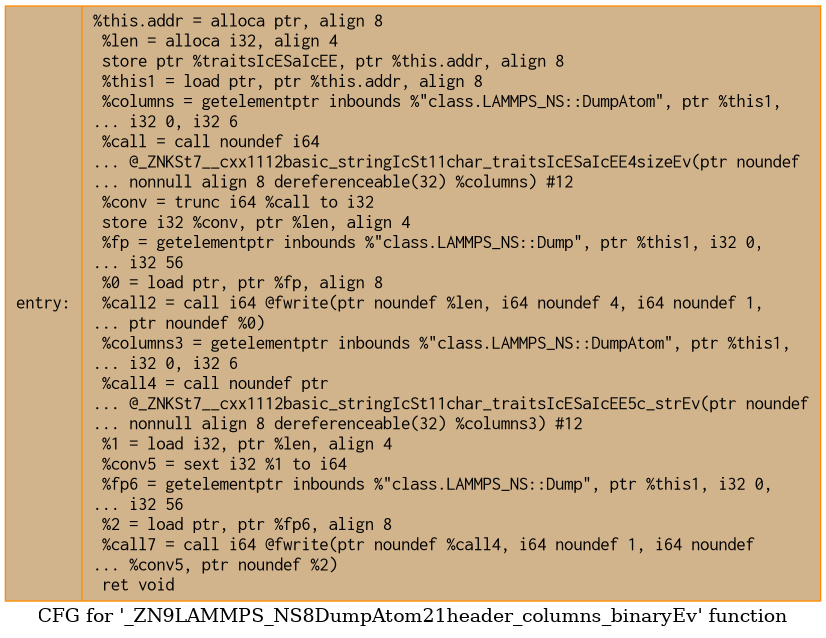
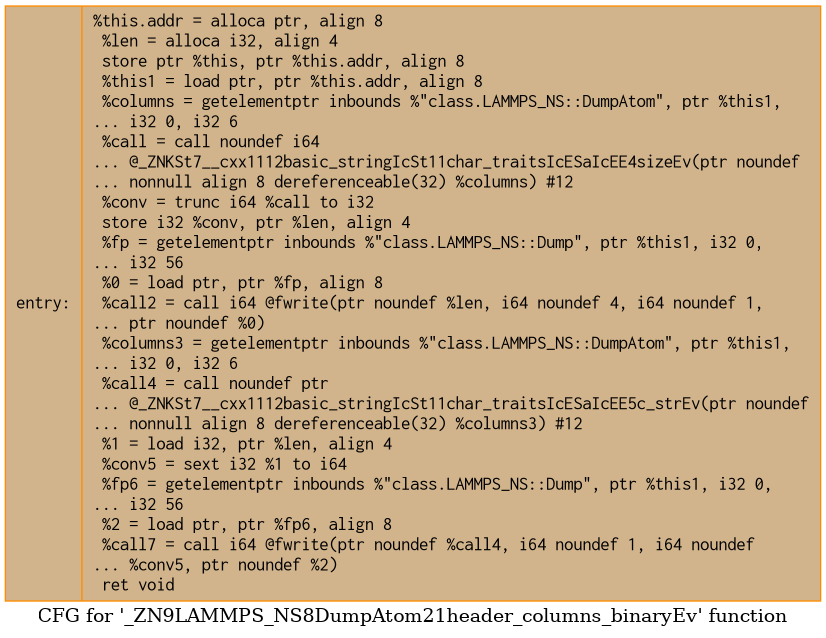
node "entry:": text "store ptr %traitsIcESaIcEE, ptr %this.addr, align 8" -> "store ptr %this, ptr %this.addr, align 8"
